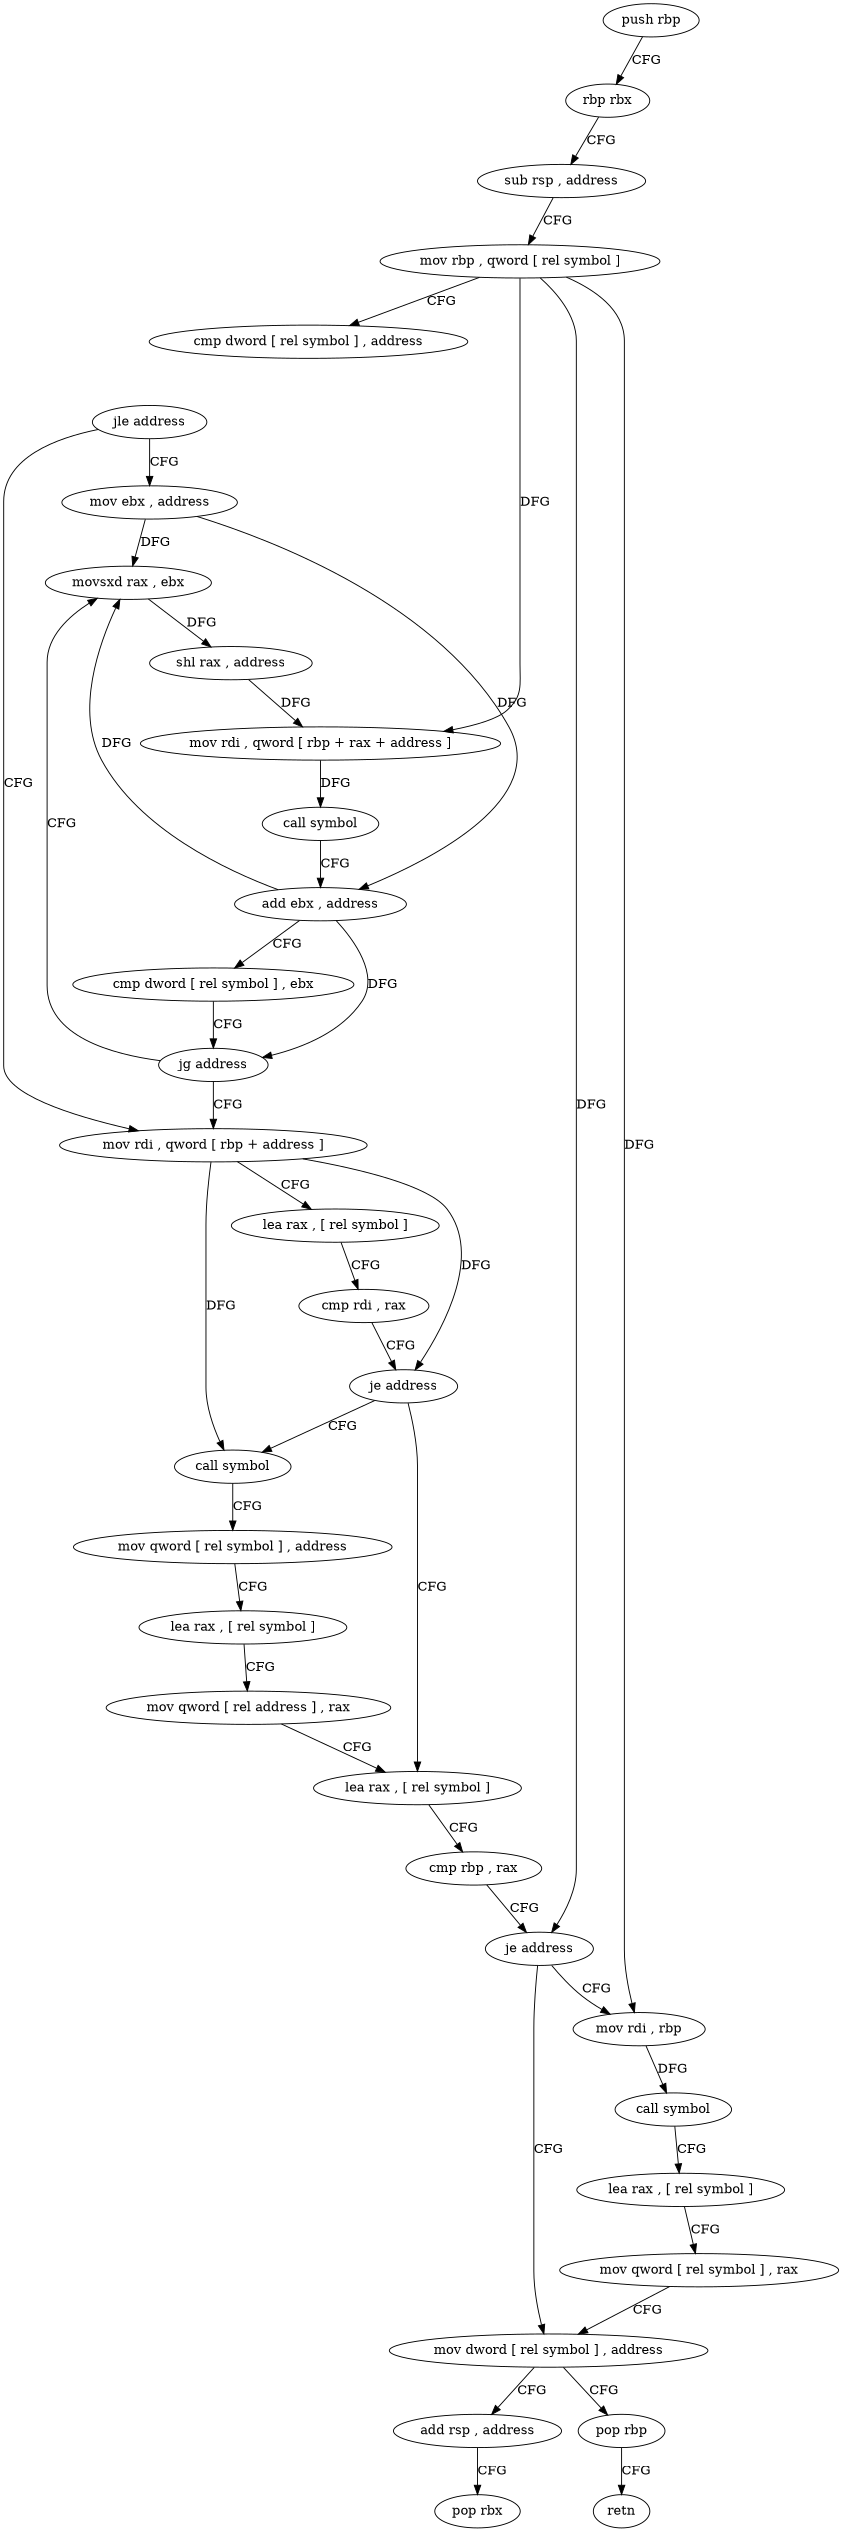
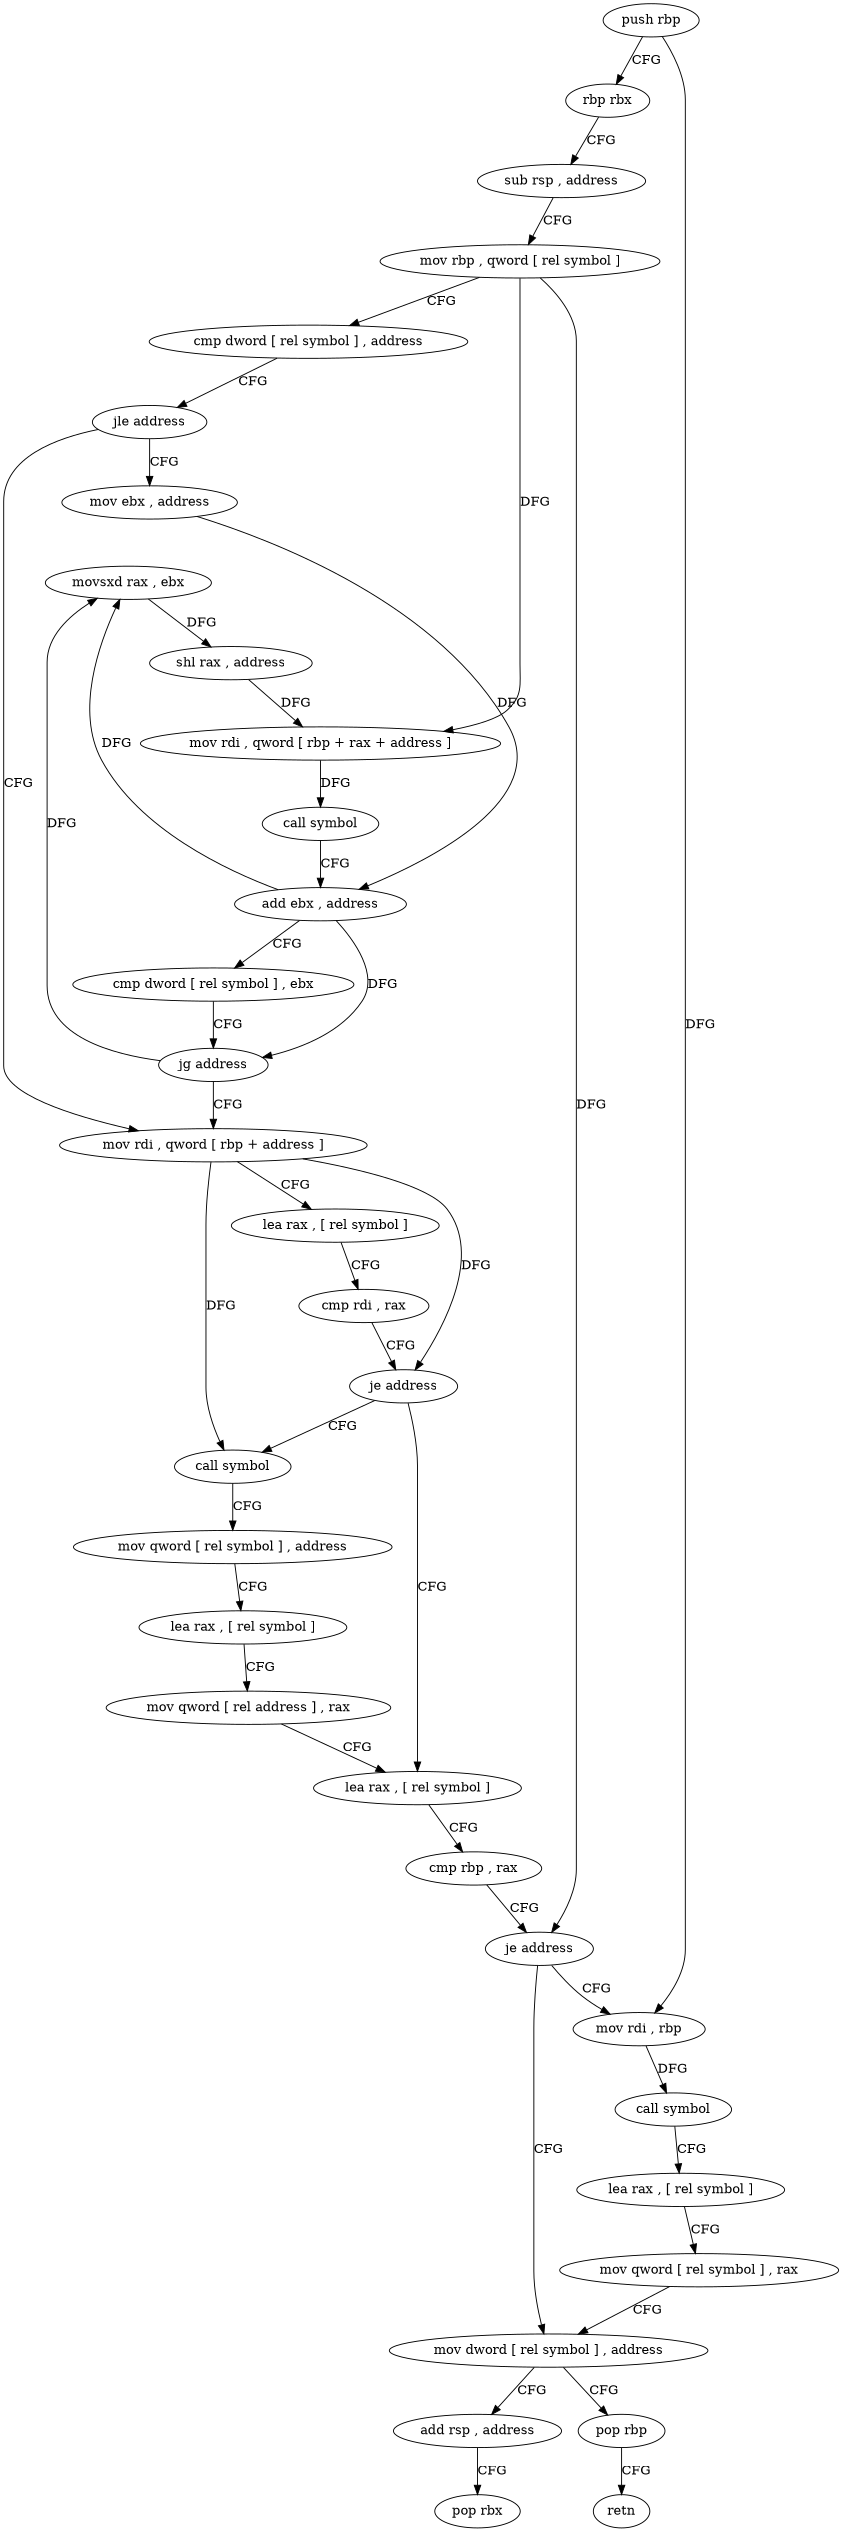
edge "cmp dword [ rel symbol ] , address" -> "jle address": added, label "CFG"
edge "mov ebx , address" -> "movsxd rax , ebx": removed, label "DFG"
edge "jg address" -> "movsxd rax , ebx": label "CFG" -> "DFG"
edge "mov rbp , qword [ rel symbol ]" -> "mov rdi , rbp": now "push rbp" -> "mov rdi , rbp"
